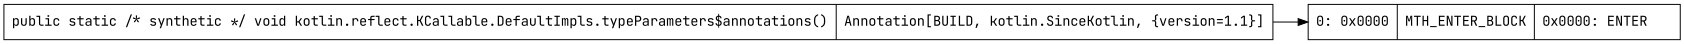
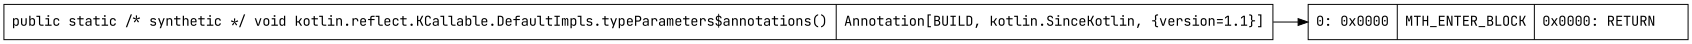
node "0: 0x0000": text "0x0000: ENTER" -> "0x0000: RETURN"
